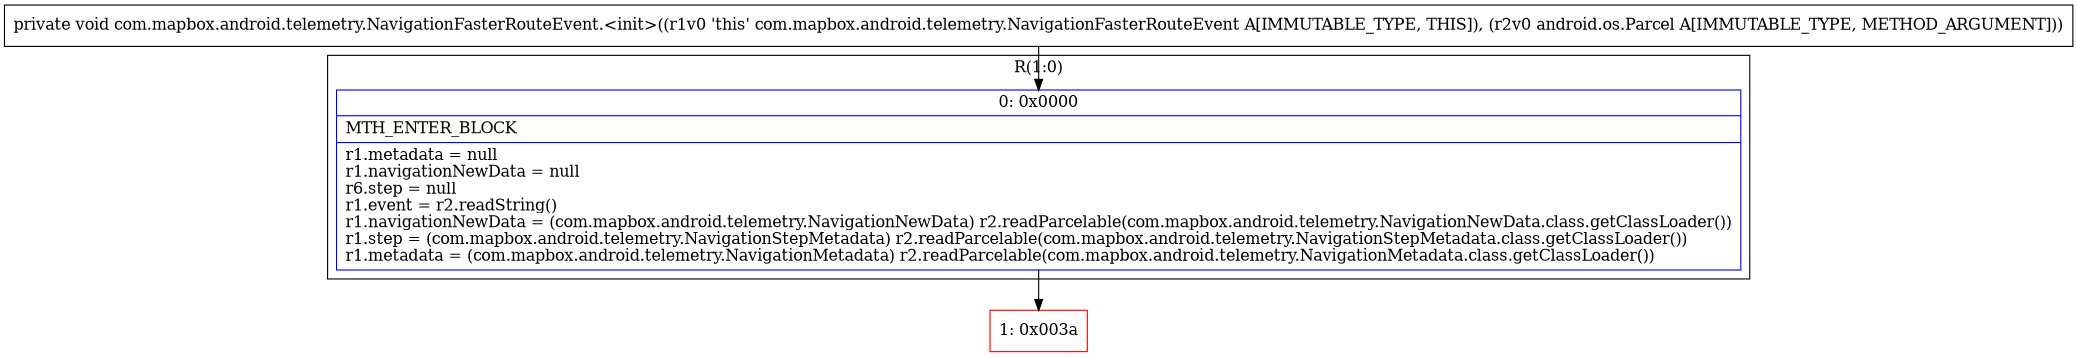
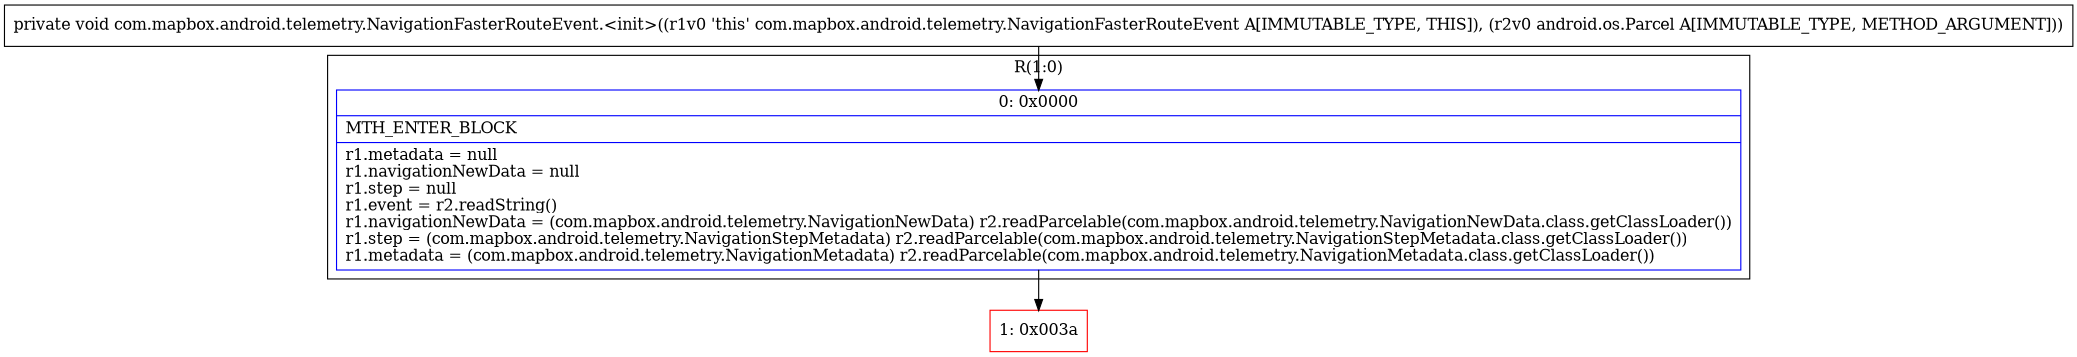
node "0: 0x0000": text "r6.step = null" -> "r1.step = null"
